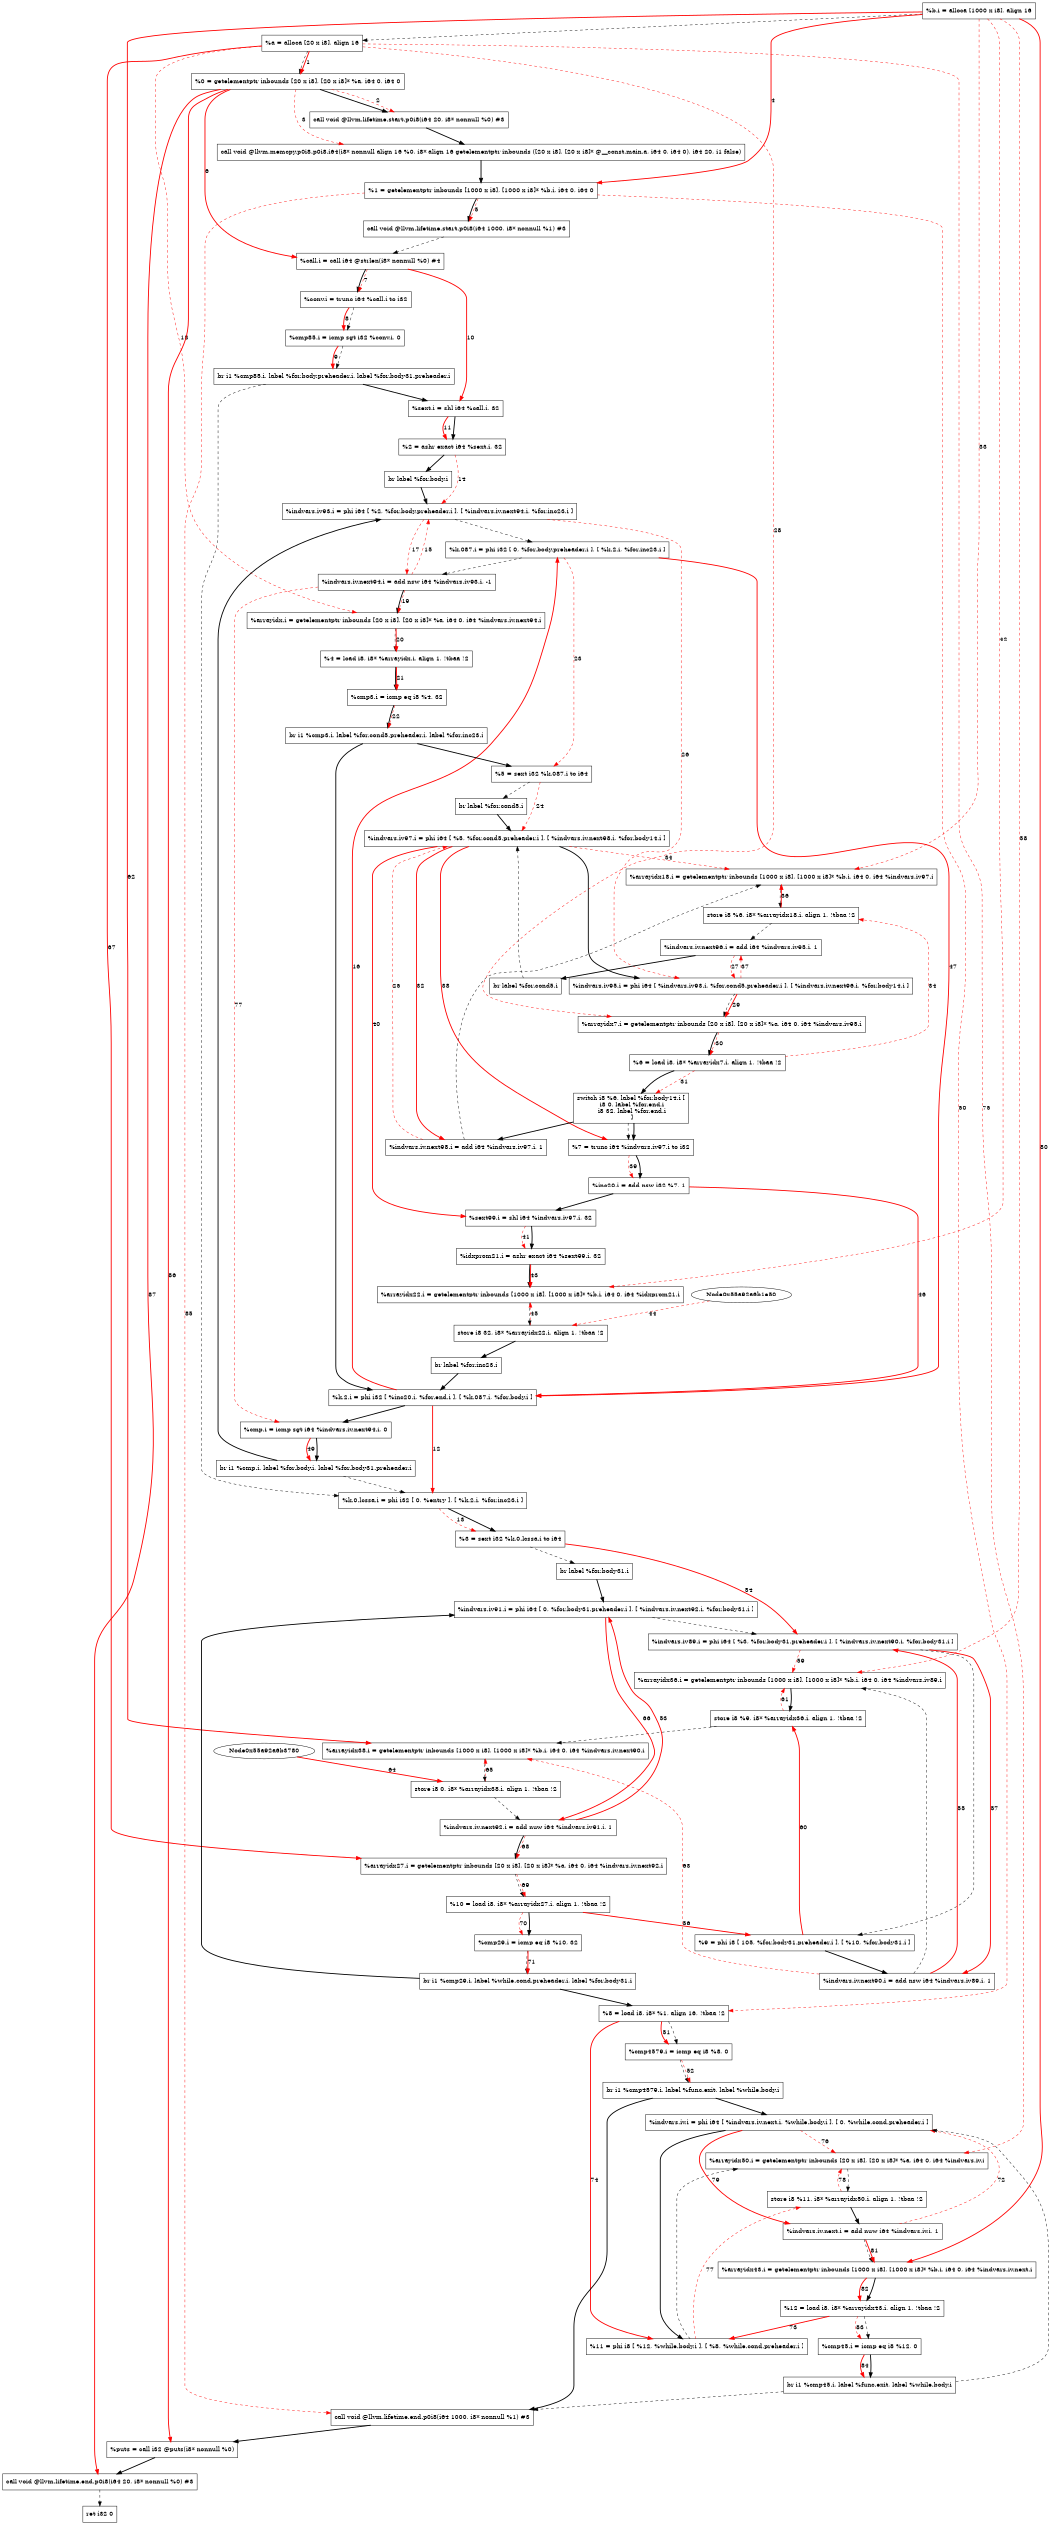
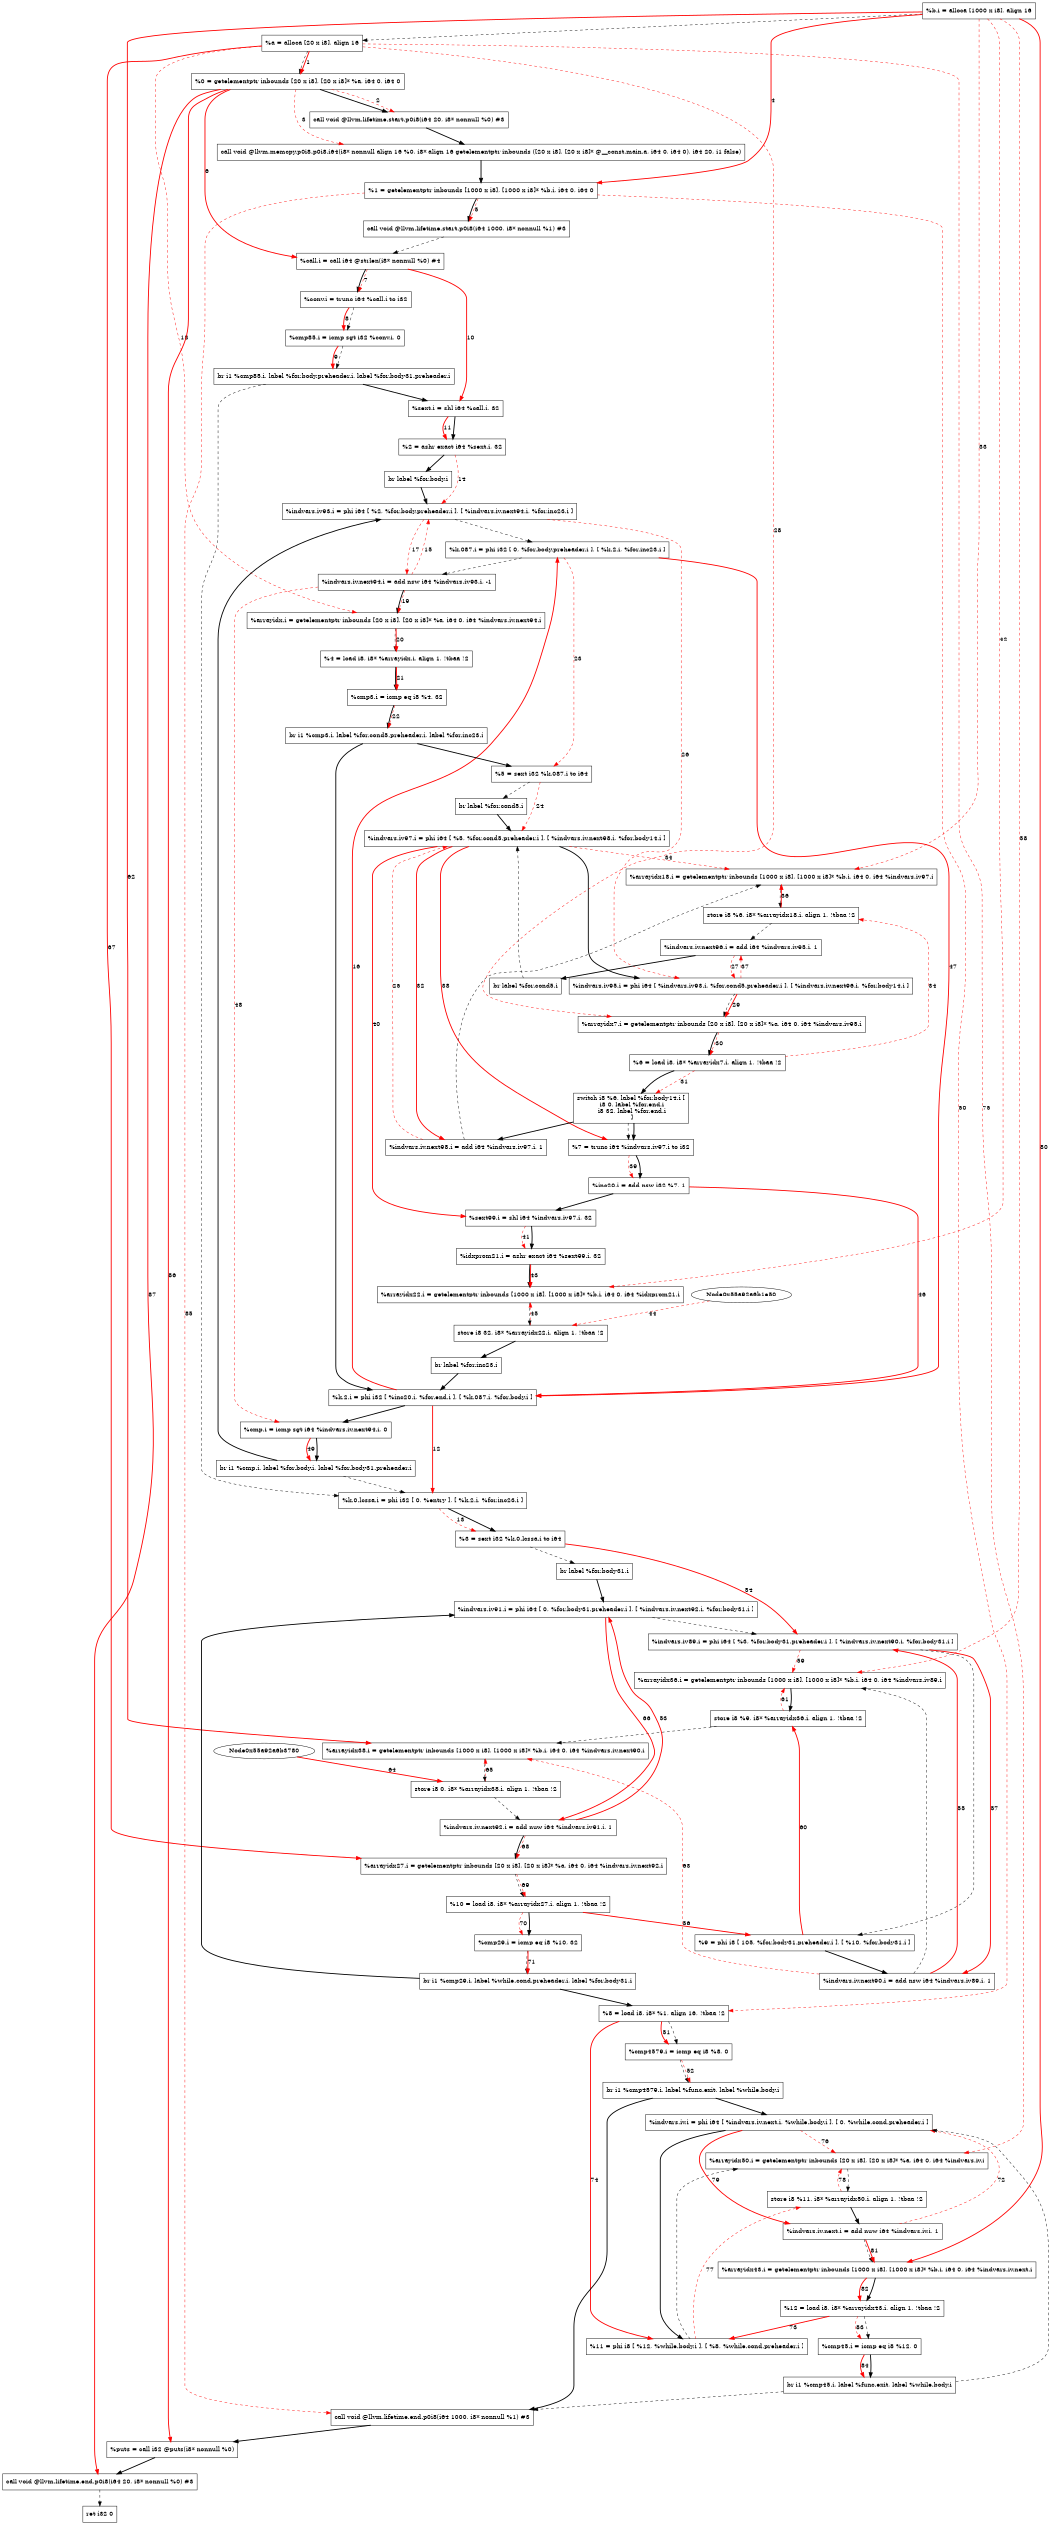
edge "%indvars.iv.next94.i = add nsw i64 %indvars.iv93.i, -1" -> "%cmp.i = icmp sgt i64 %indvars.iv.next94.i, 0": label "77" -> "48"
